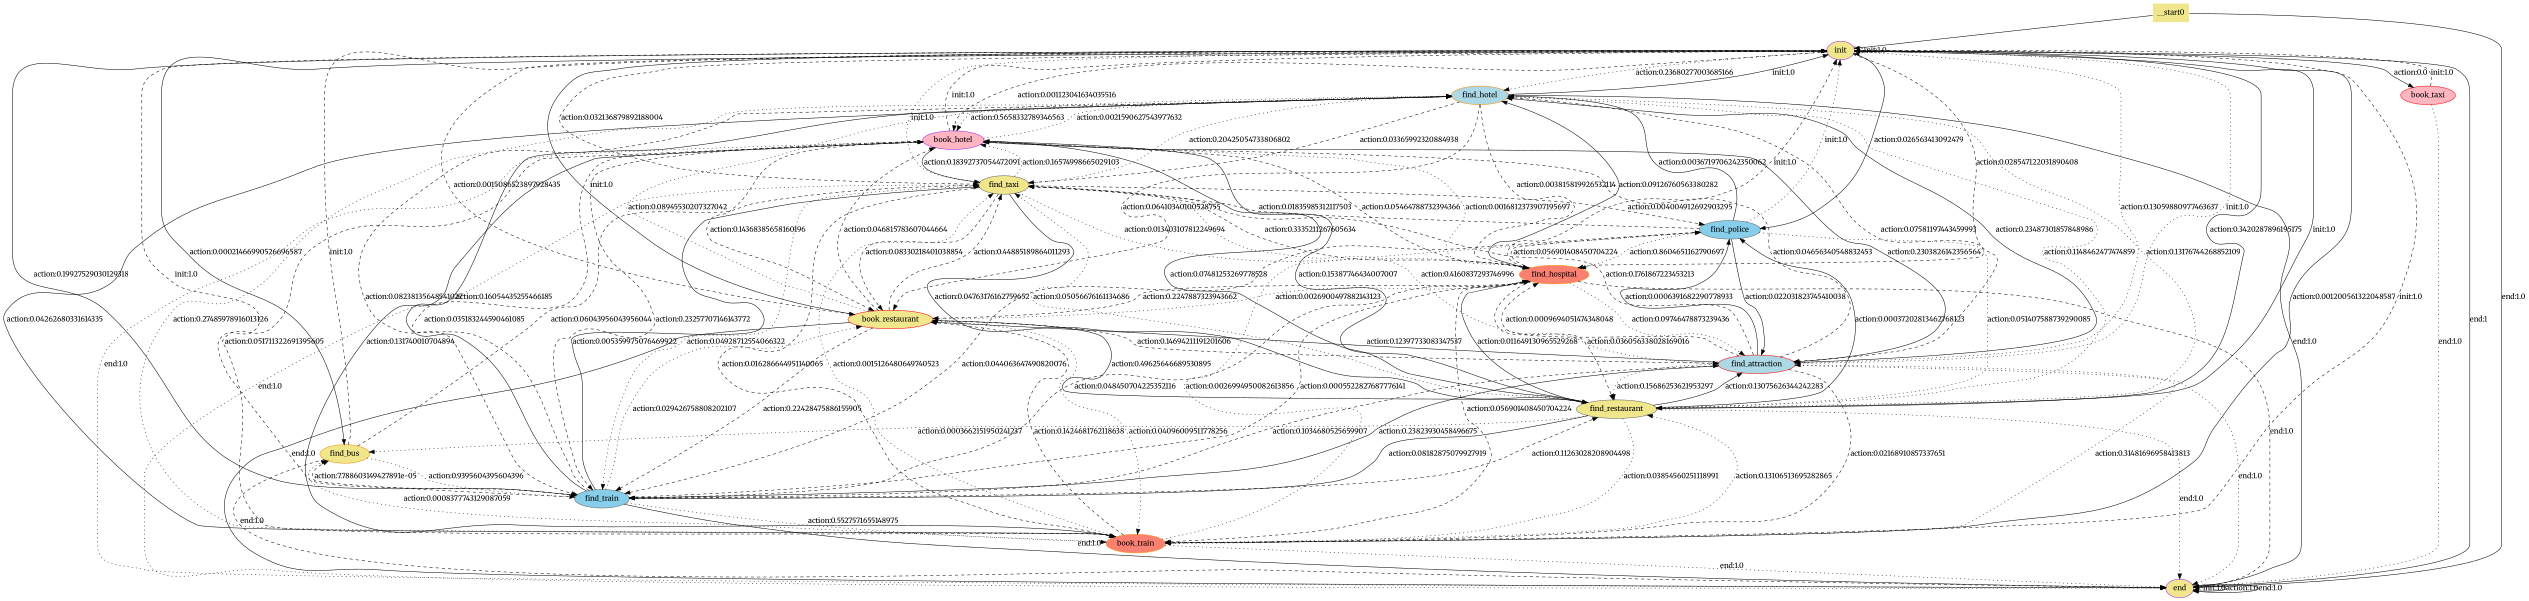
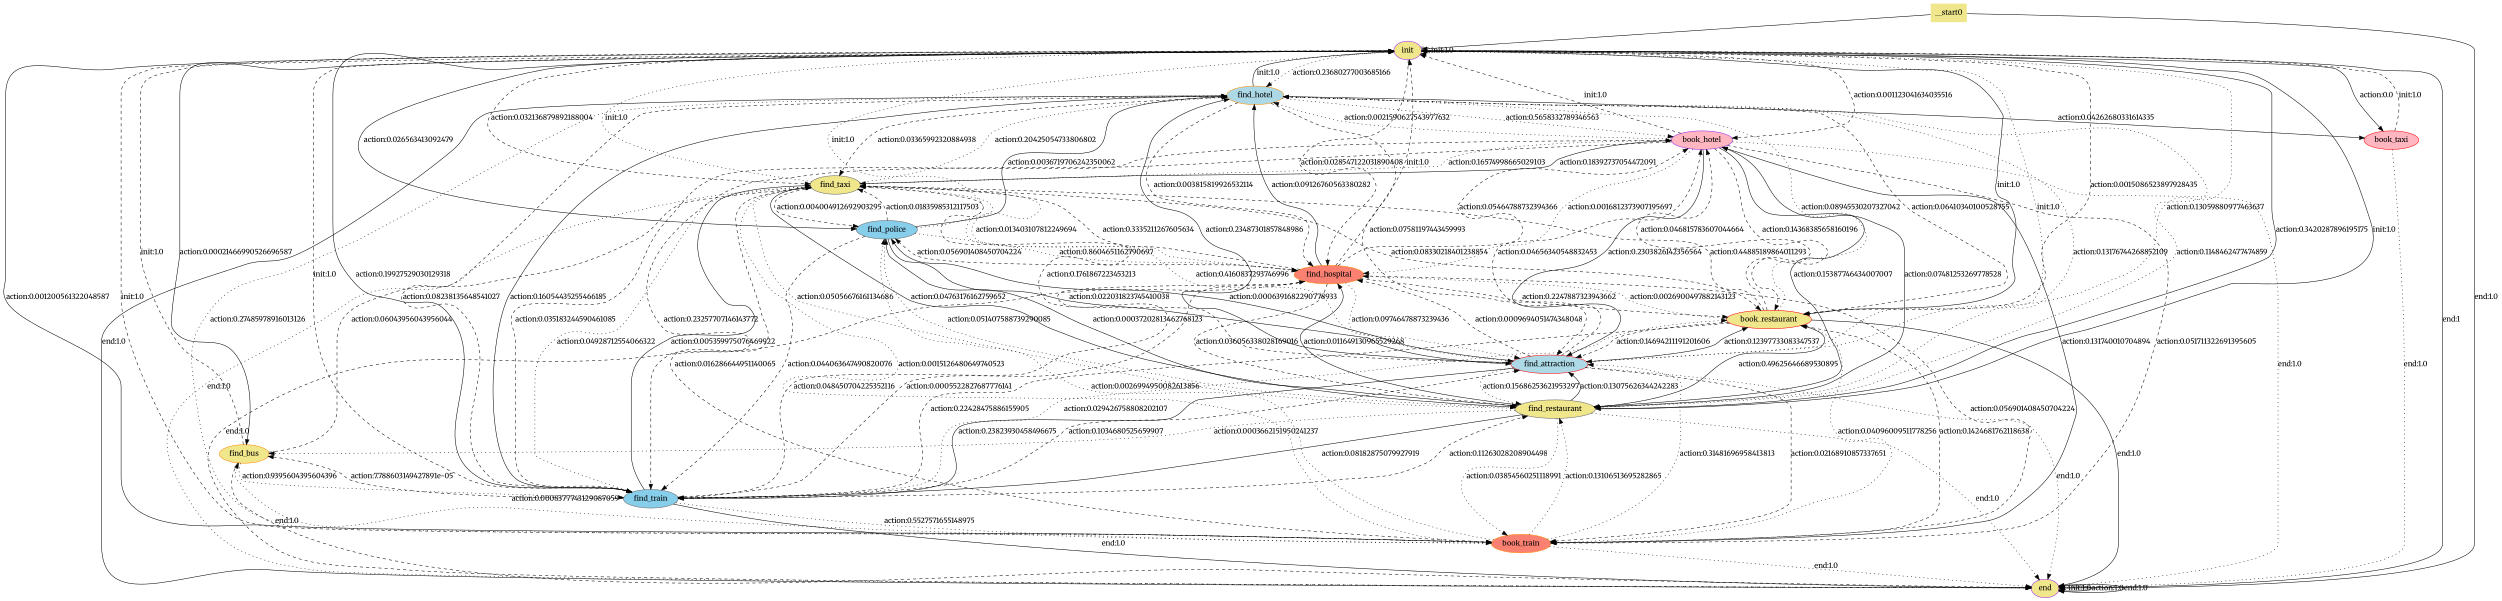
edge "find_taxi" -> "book_restaurant": label "action:0.08330218401038854" -> "action:0.08330218401238854"
edge "find_hotel" -> "book_train": now "find_hotel" -> "book_taxi"
